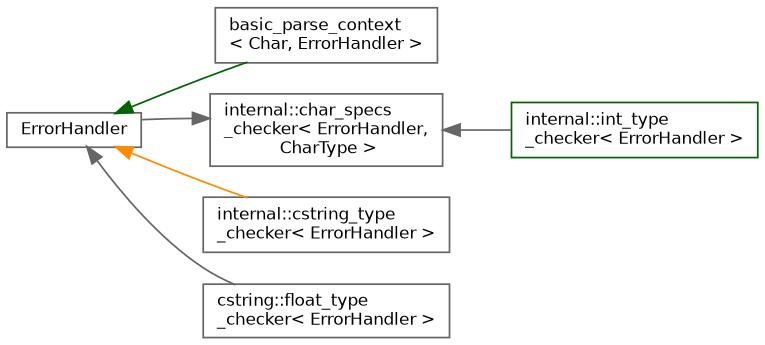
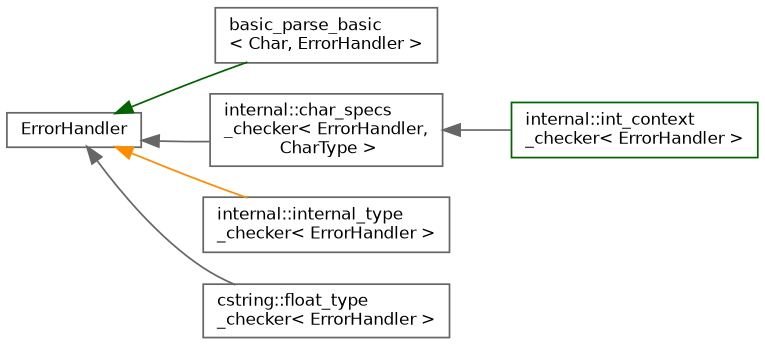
node "basic_parse_context < Char, ErrorHandler >": label "basic_parse_context < Char, ErrorHandler >" -> "basic_parse_basic < Char, ErrorHandler >"
edge "ErrorHandler" -> "internal::char_specs _checker< ErrorHandler, CharType >": reversed
node "internal::int_type _checker< ErrorHandler >": label "internal::int_type _checker< ErrorHandler >" -> "internal::int_context _checker< ErrorHandler >"
node "internal::cstring_type _checker< ErrorHandler >": label "internal::cstring_type _checker< ErrorHandler >" -> "internal::internal_type _checker< ErrorHandler >"
